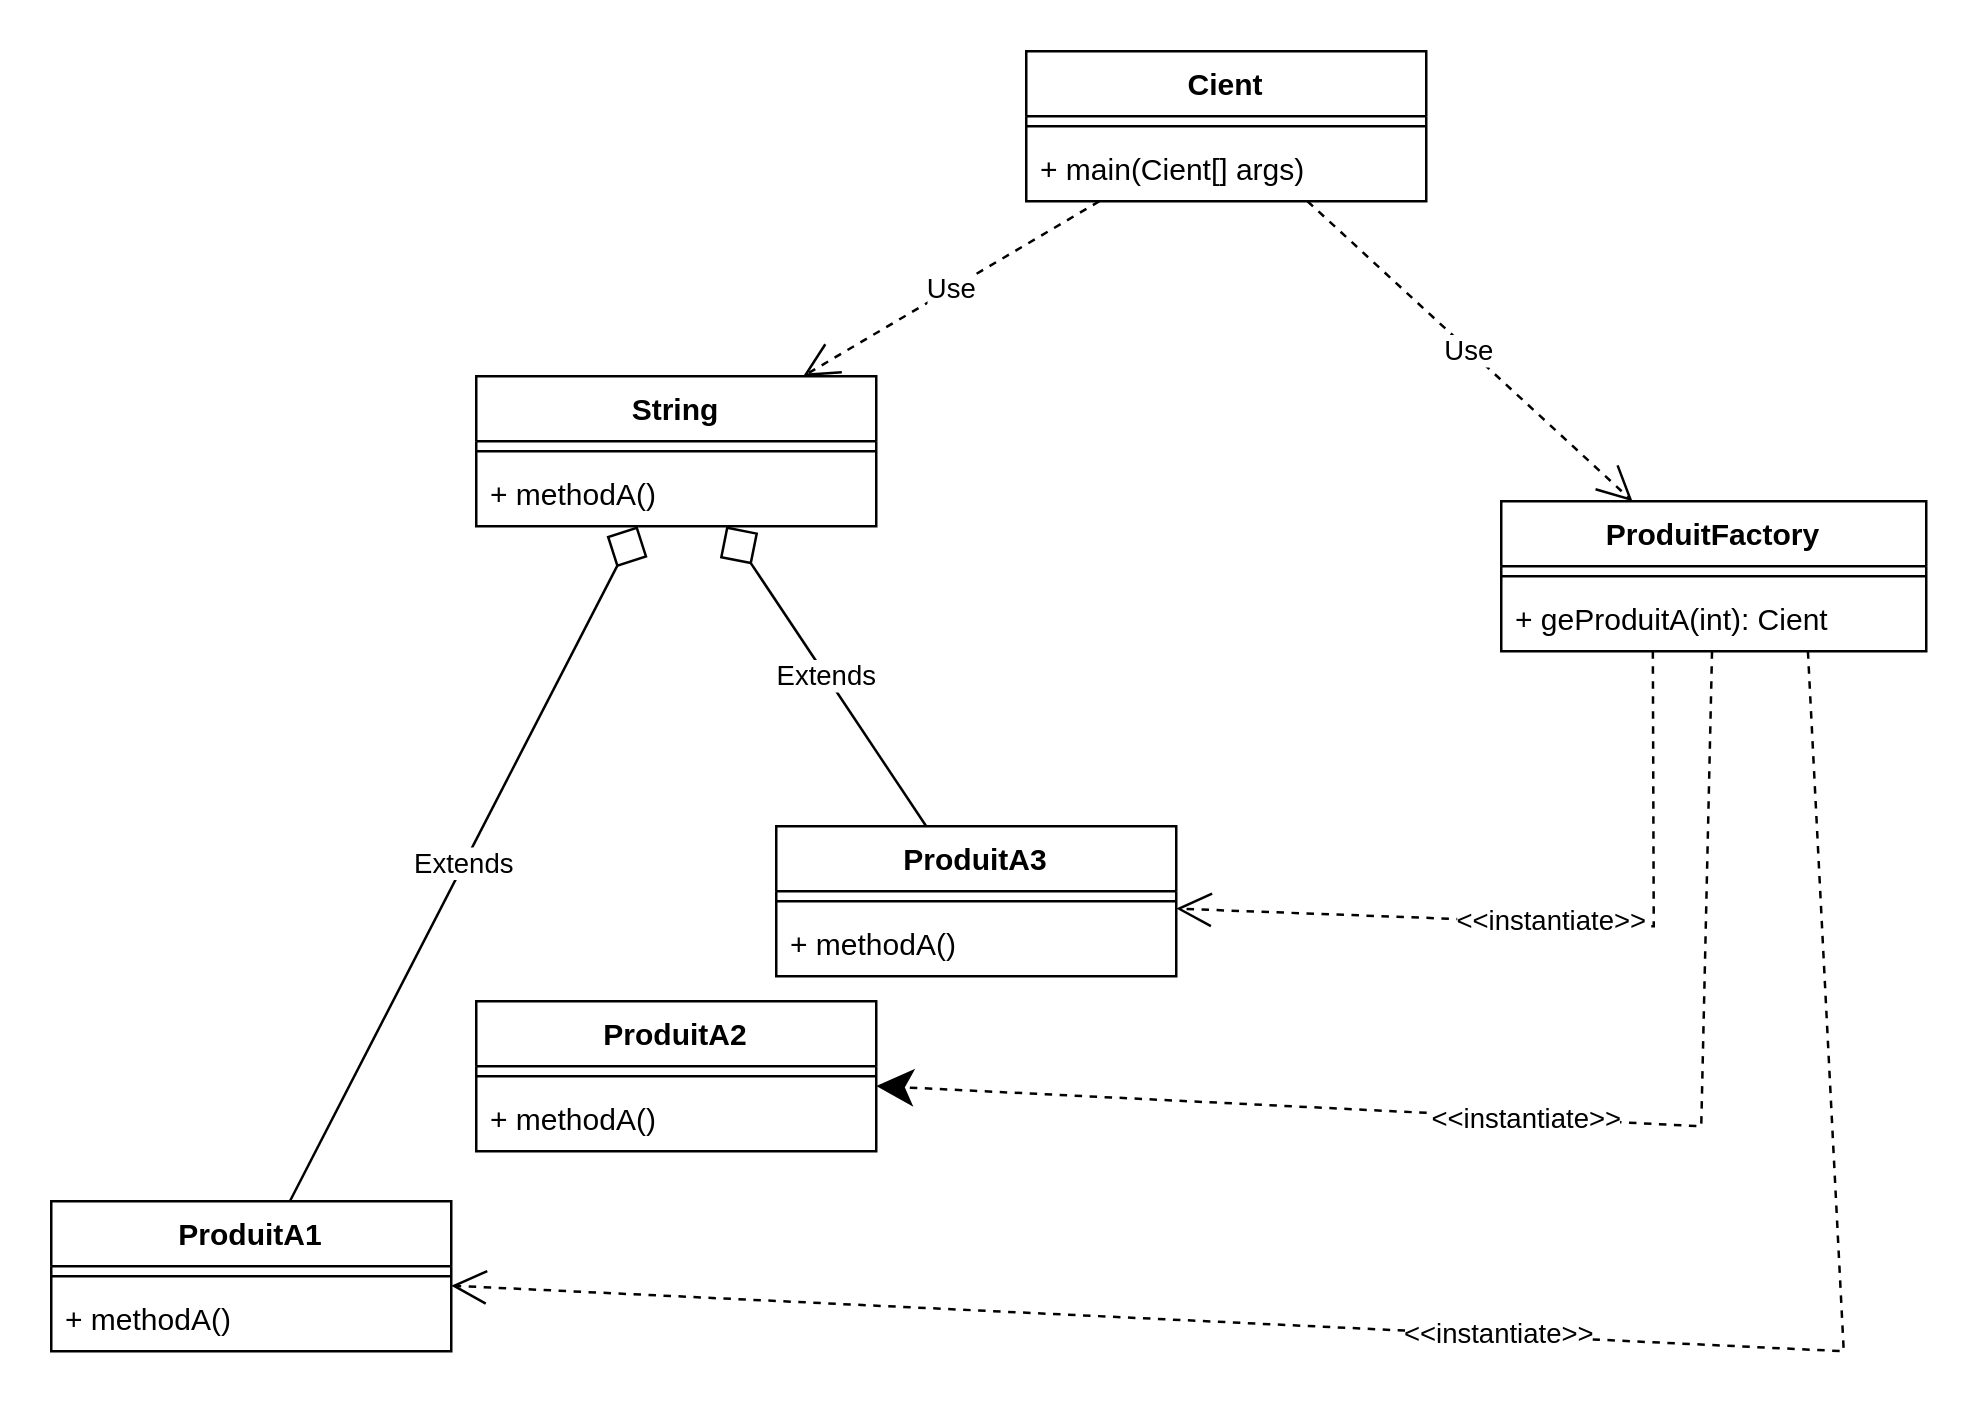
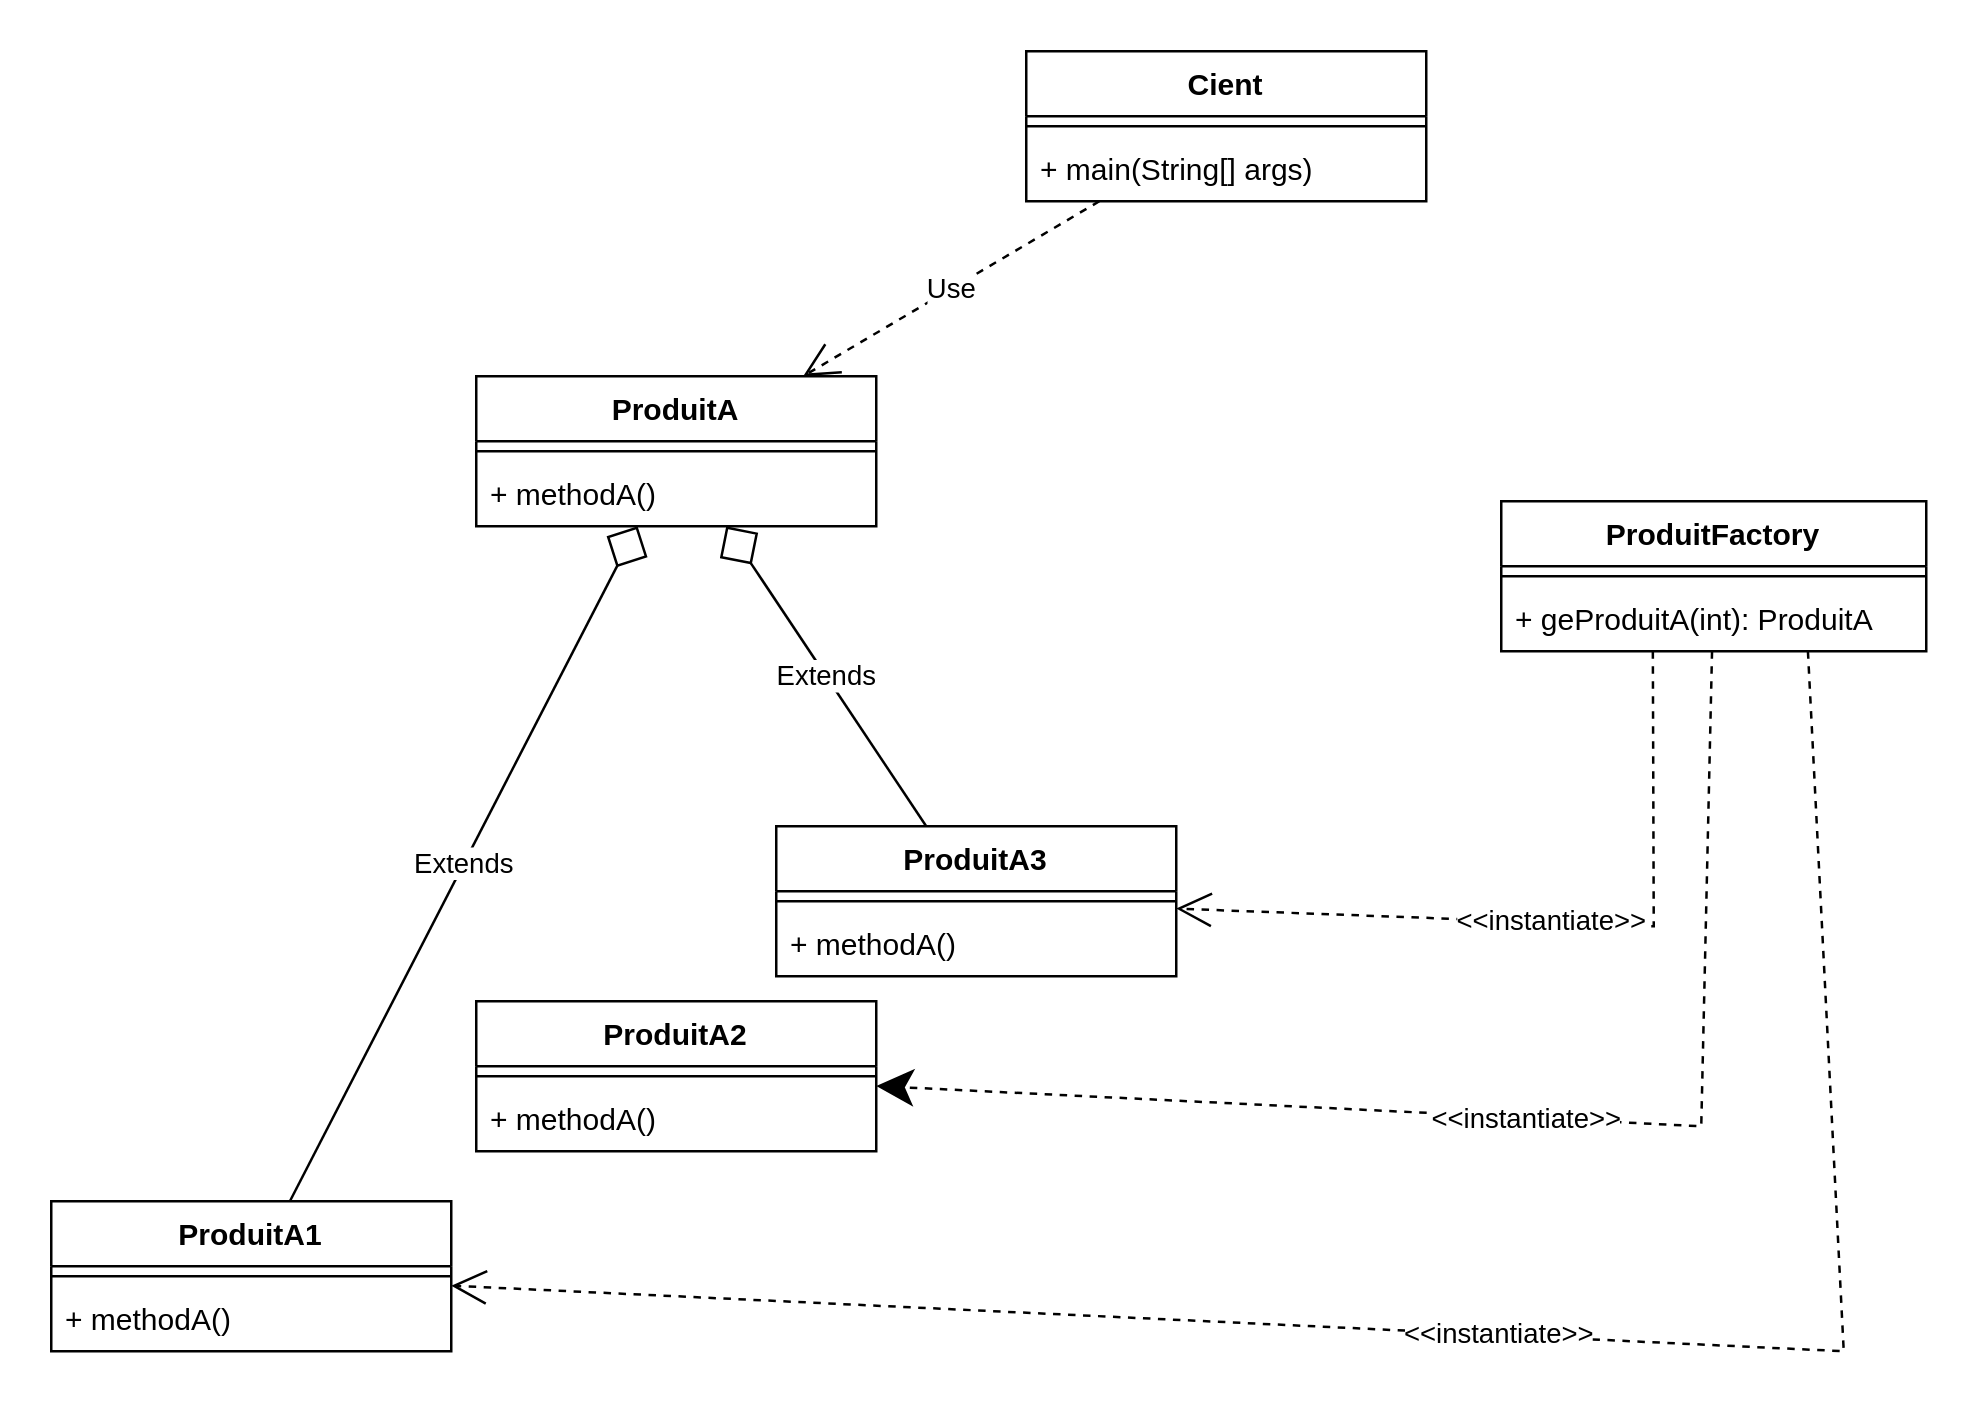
node "+ main(Cient[] args)": label "+ main(Cient[] args)" -> "+ main(String[] args)"
edge "Cient" -> "ProduitFactory": removed, label "Use"
node "String": label "String" -> "ProduitA"
node "+ geProduitA(int): Cient": label "+ geProduitA(int): Cient" -> "+ geProduitA(int): ProduitA"
